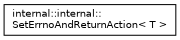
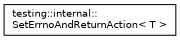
node "internal::internal:: SetErrnoAndReturnAction< T >": label "internal::internal:: SetErrnoAndReturnAction< T >" -> "testing::internal:: SetErrnoAndReturnAction< T >"
